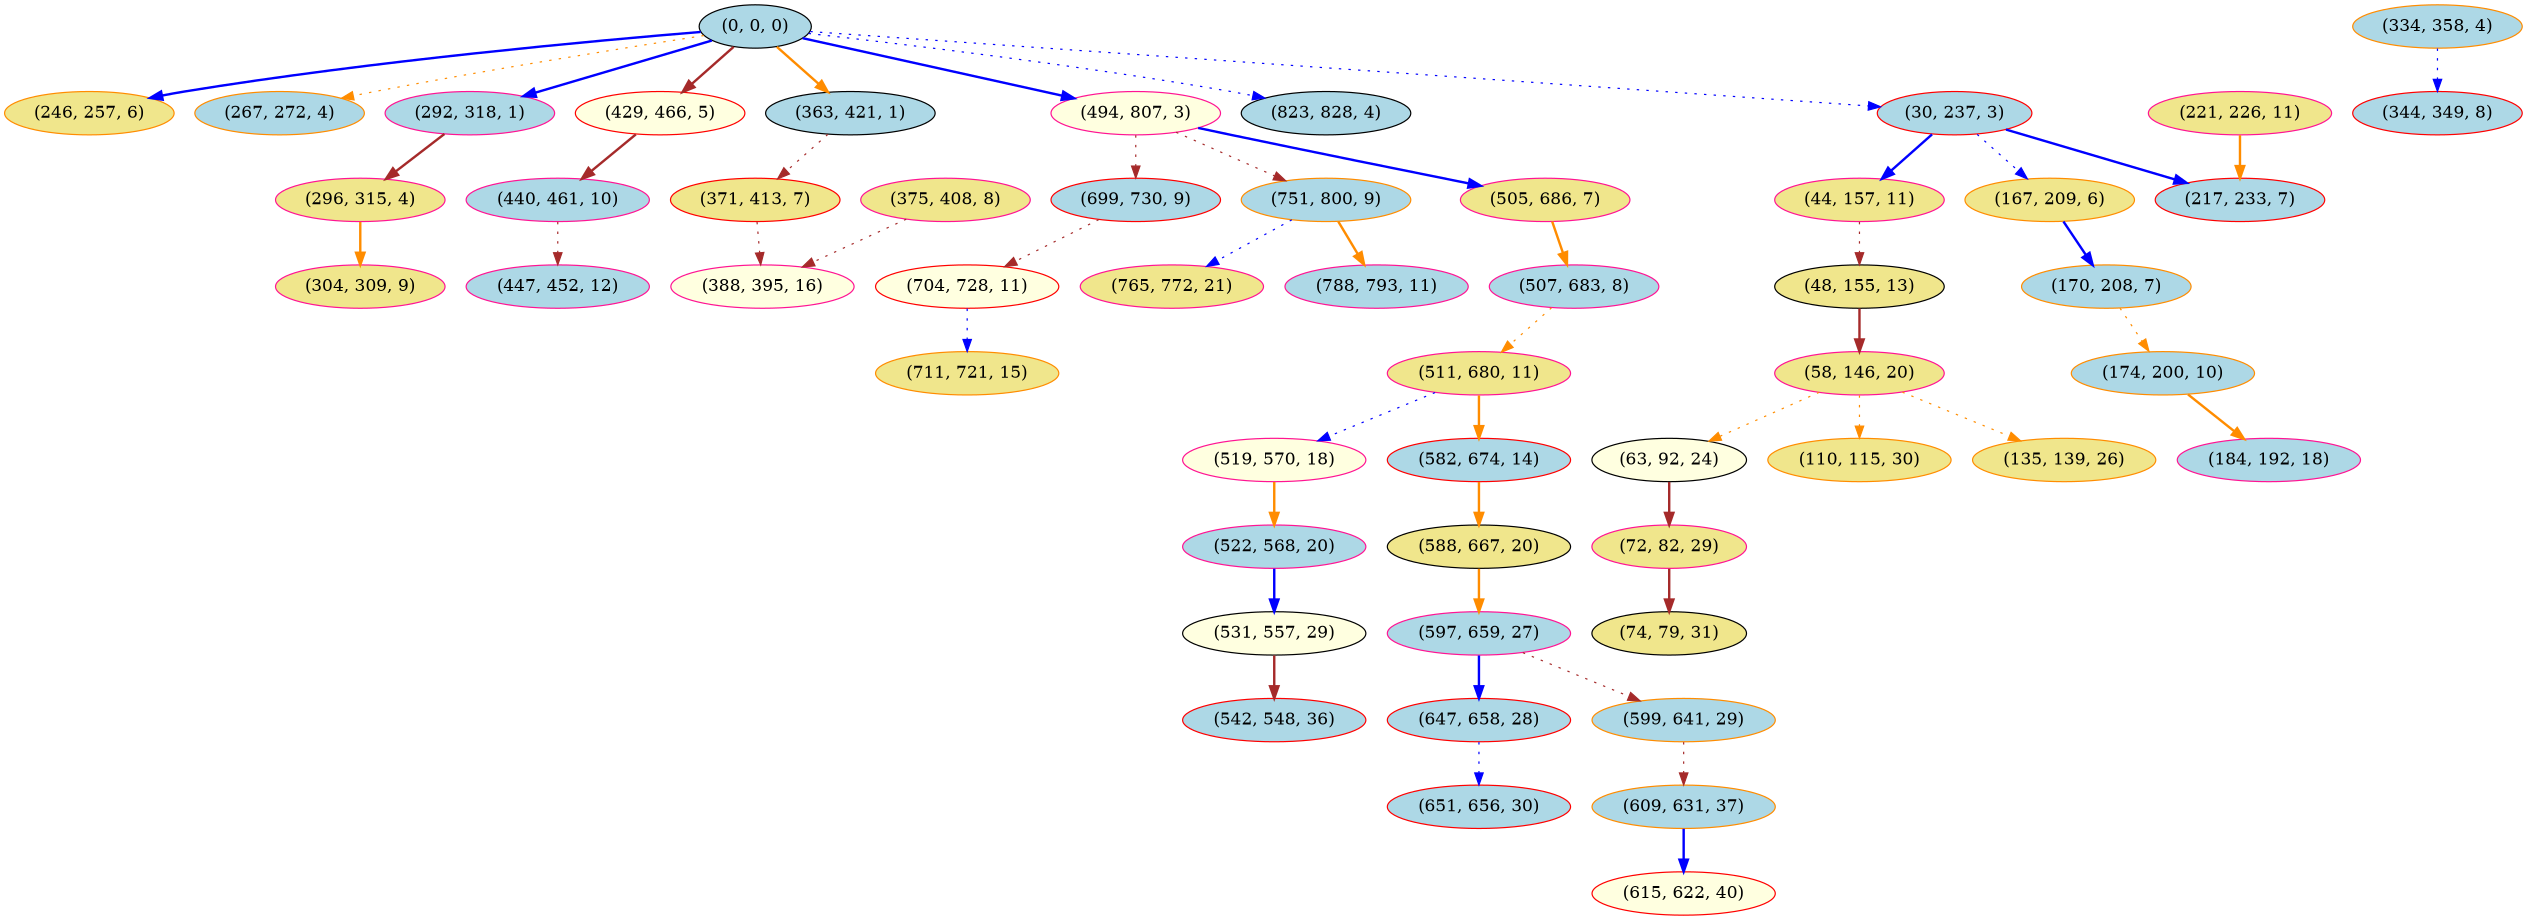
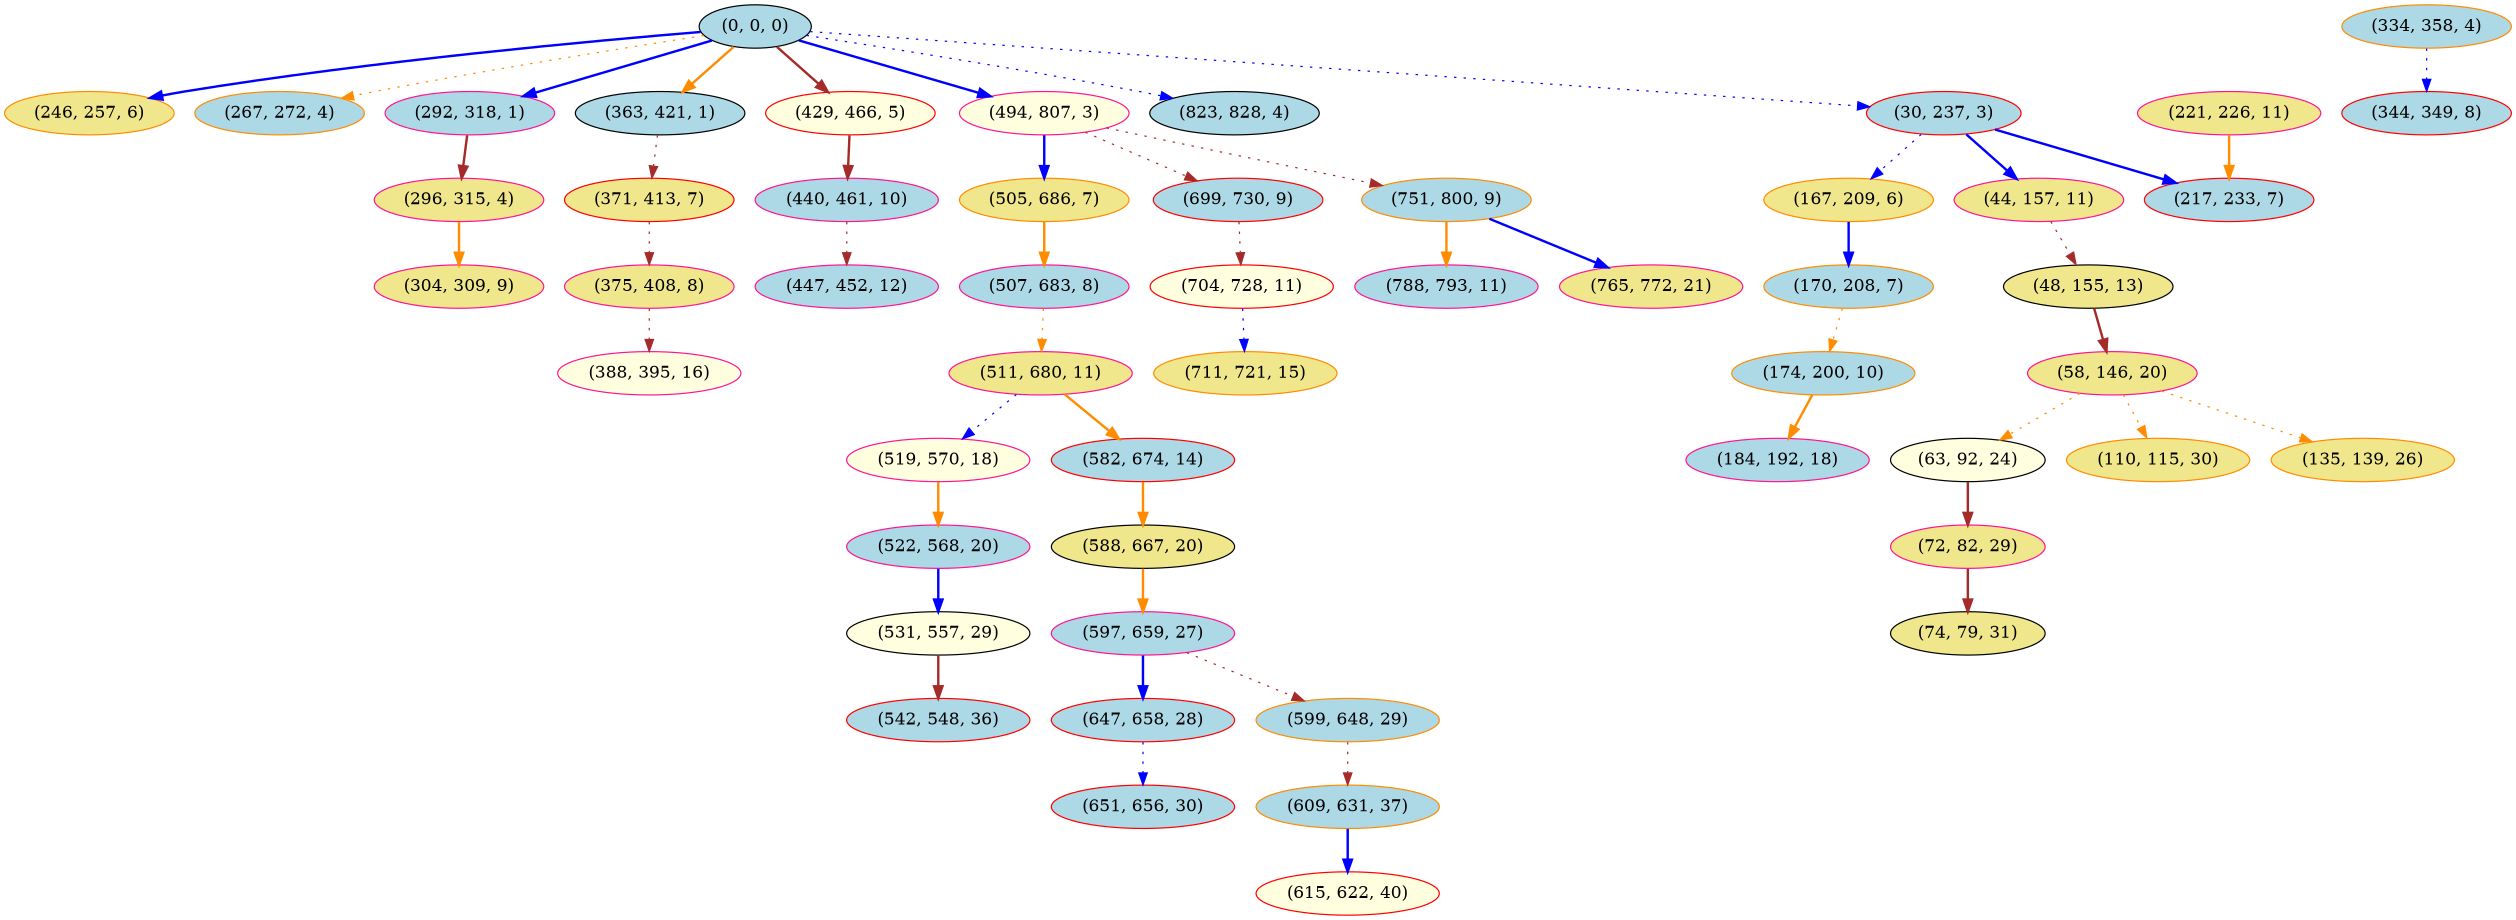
node "(505, 686, 7)": color deeppink -> darkorange
edge "(371, 413, 7)" -> "(388, 395, 16)": now "(371, 413, 7)" -> "(375, 408, 8)"
edge "(751, 800, 9)" -> "(765, 772, 21)": style dotted -> bold
node "(599, 641, 29)": label "(599, 641, 29)" -> "(599, 648, 29)"
